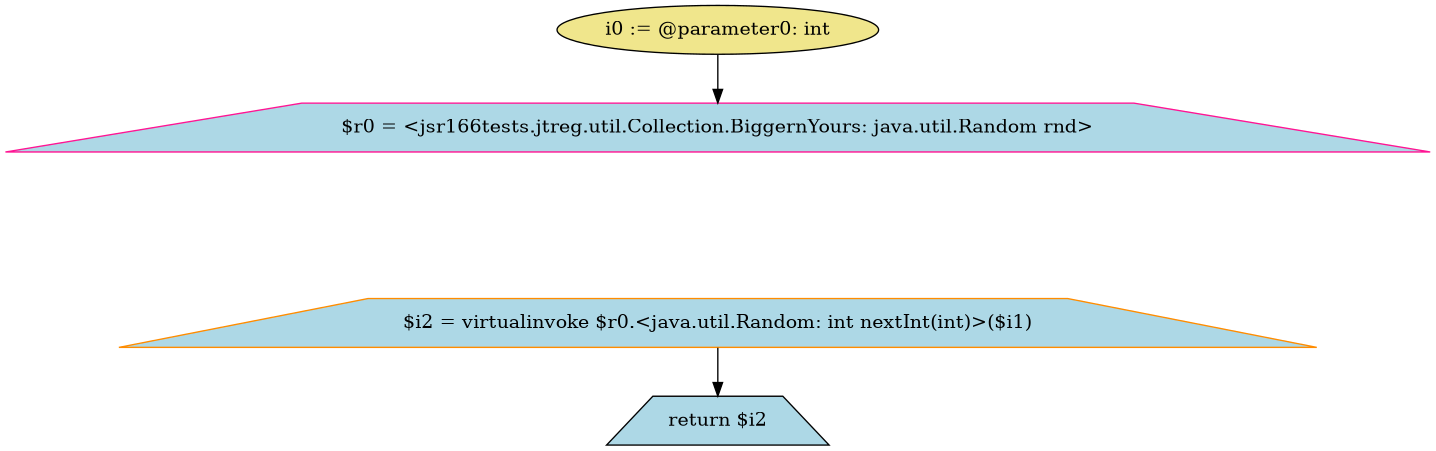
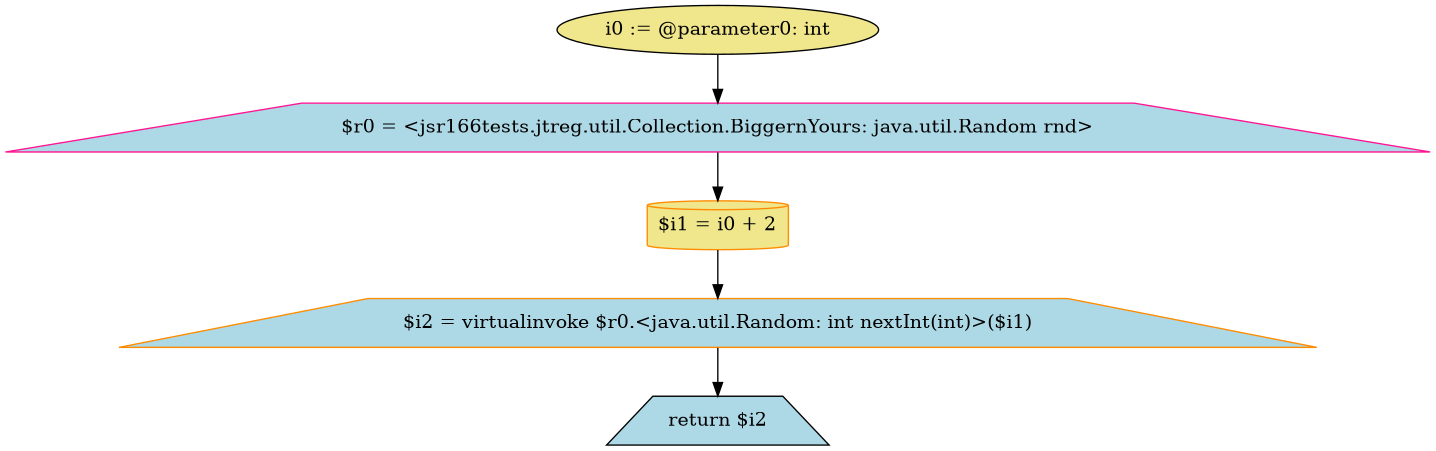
node "$i1 = i0 + 2": added
